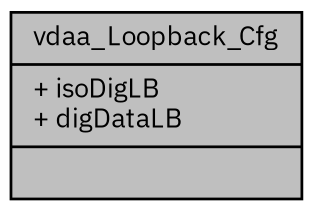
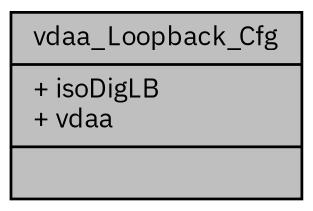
node "vdaa_Loopback_Cfg": text "+ digDataLB" -> "+ vdaa"
